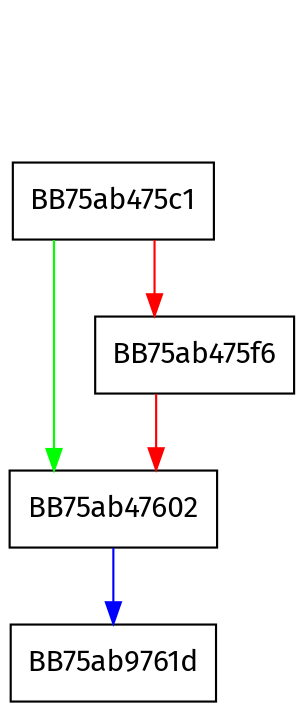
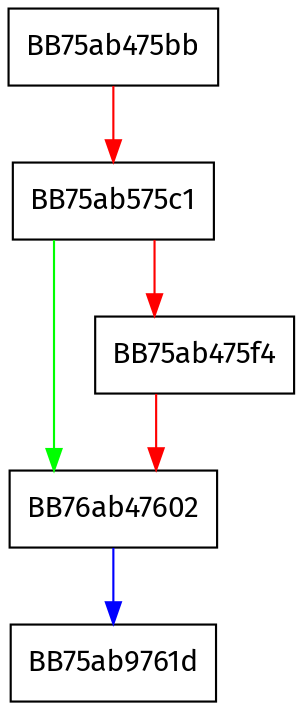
node "BB75ab475bb": added
node "BB75ab475c1": label "BB75ab475c1" -> "BB75ab575c1"
node "BB75ab475f6": label "BB75ab475f6" -> "BB75ab475f4"
node "BB75ab47602": label "BB75ab47602" -> "BB76ab47602"
